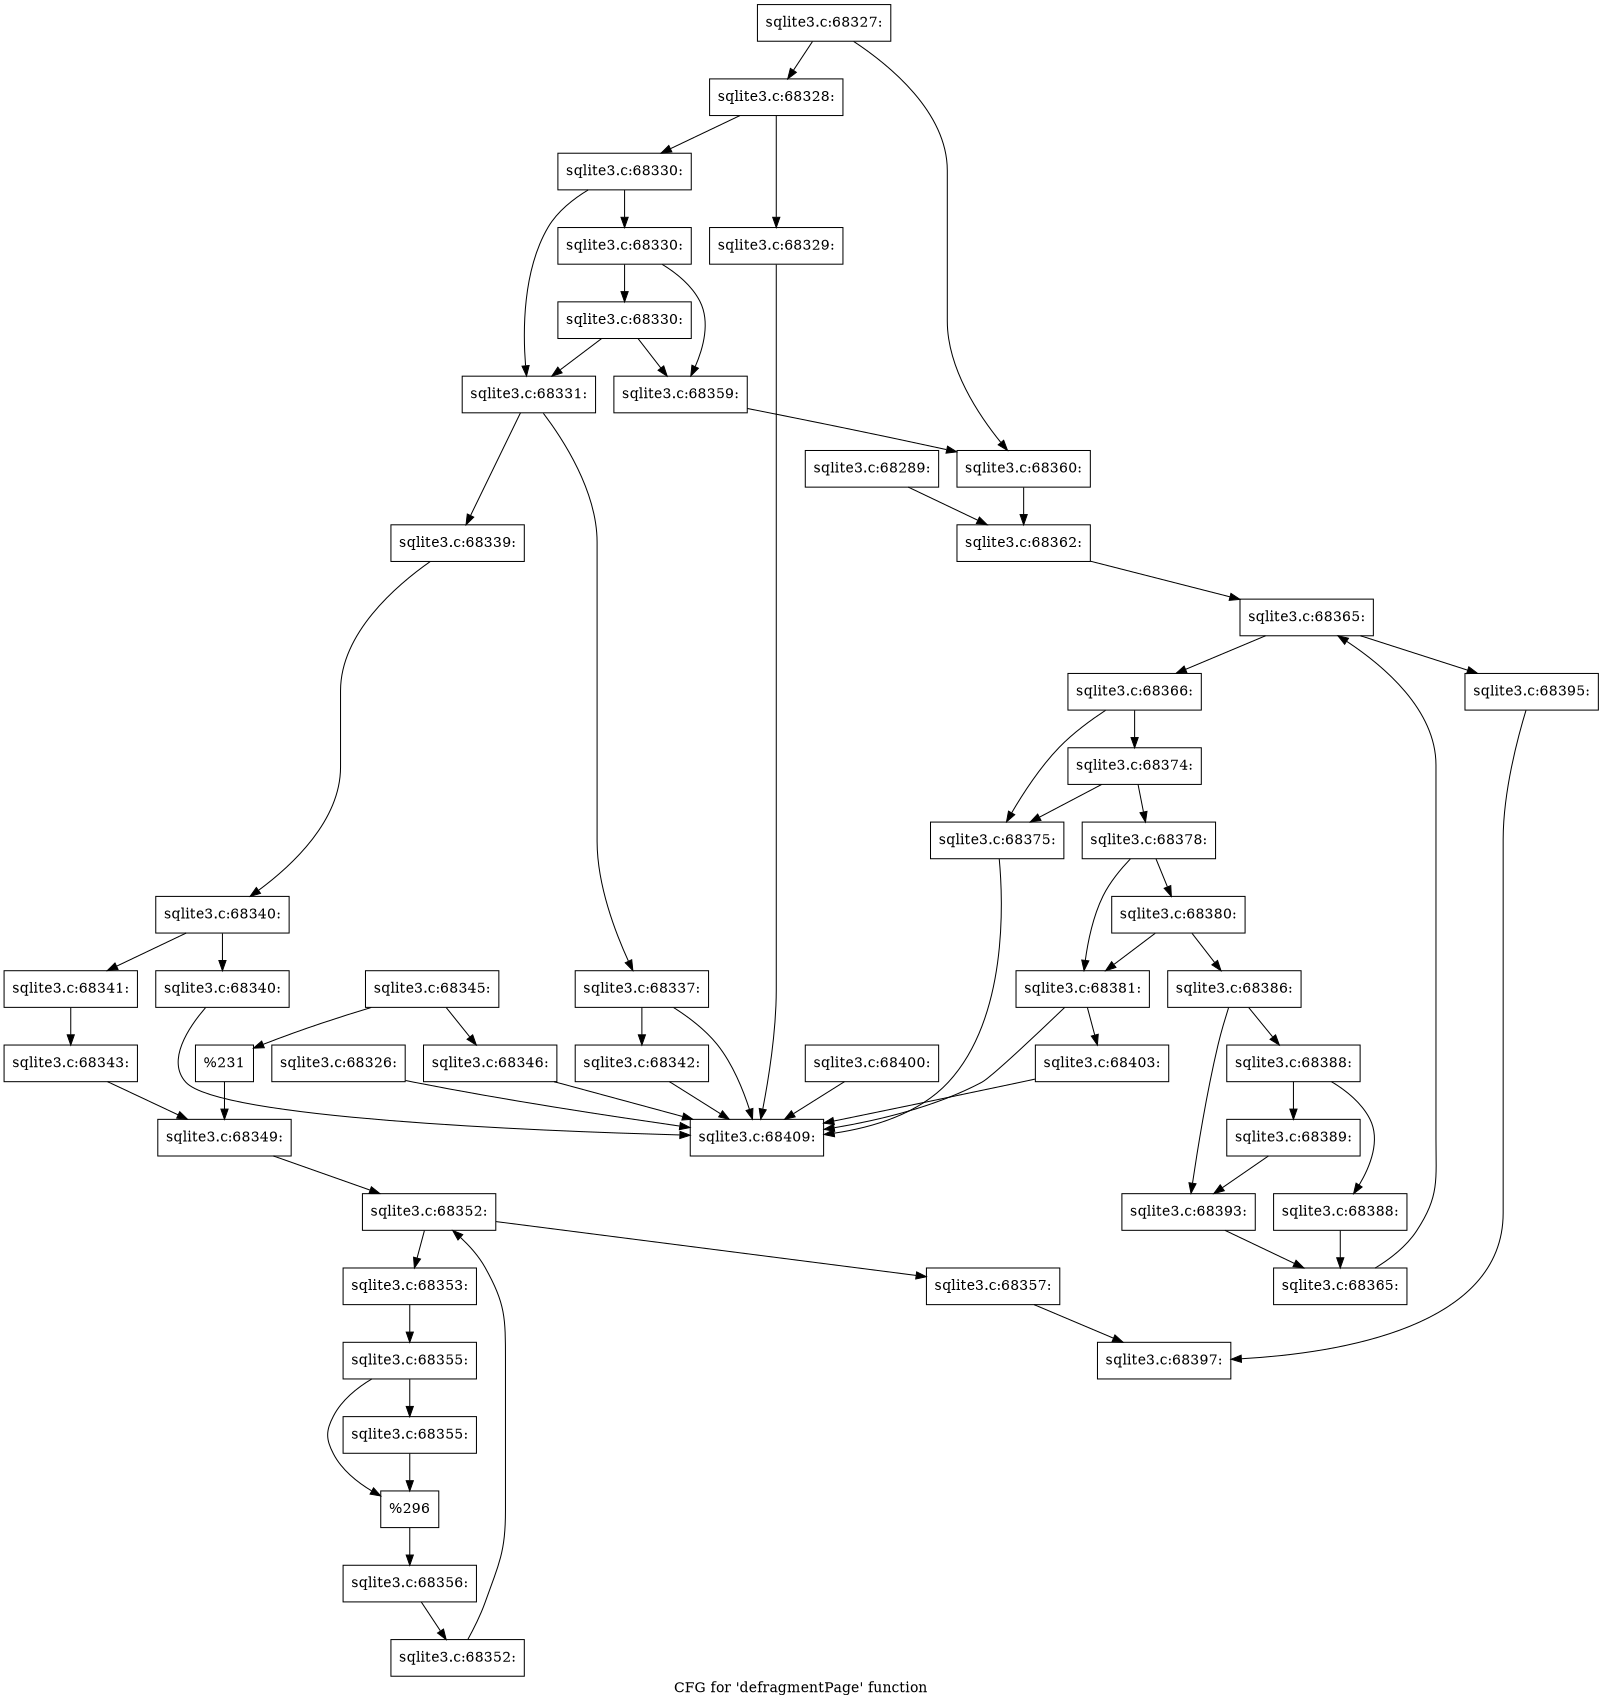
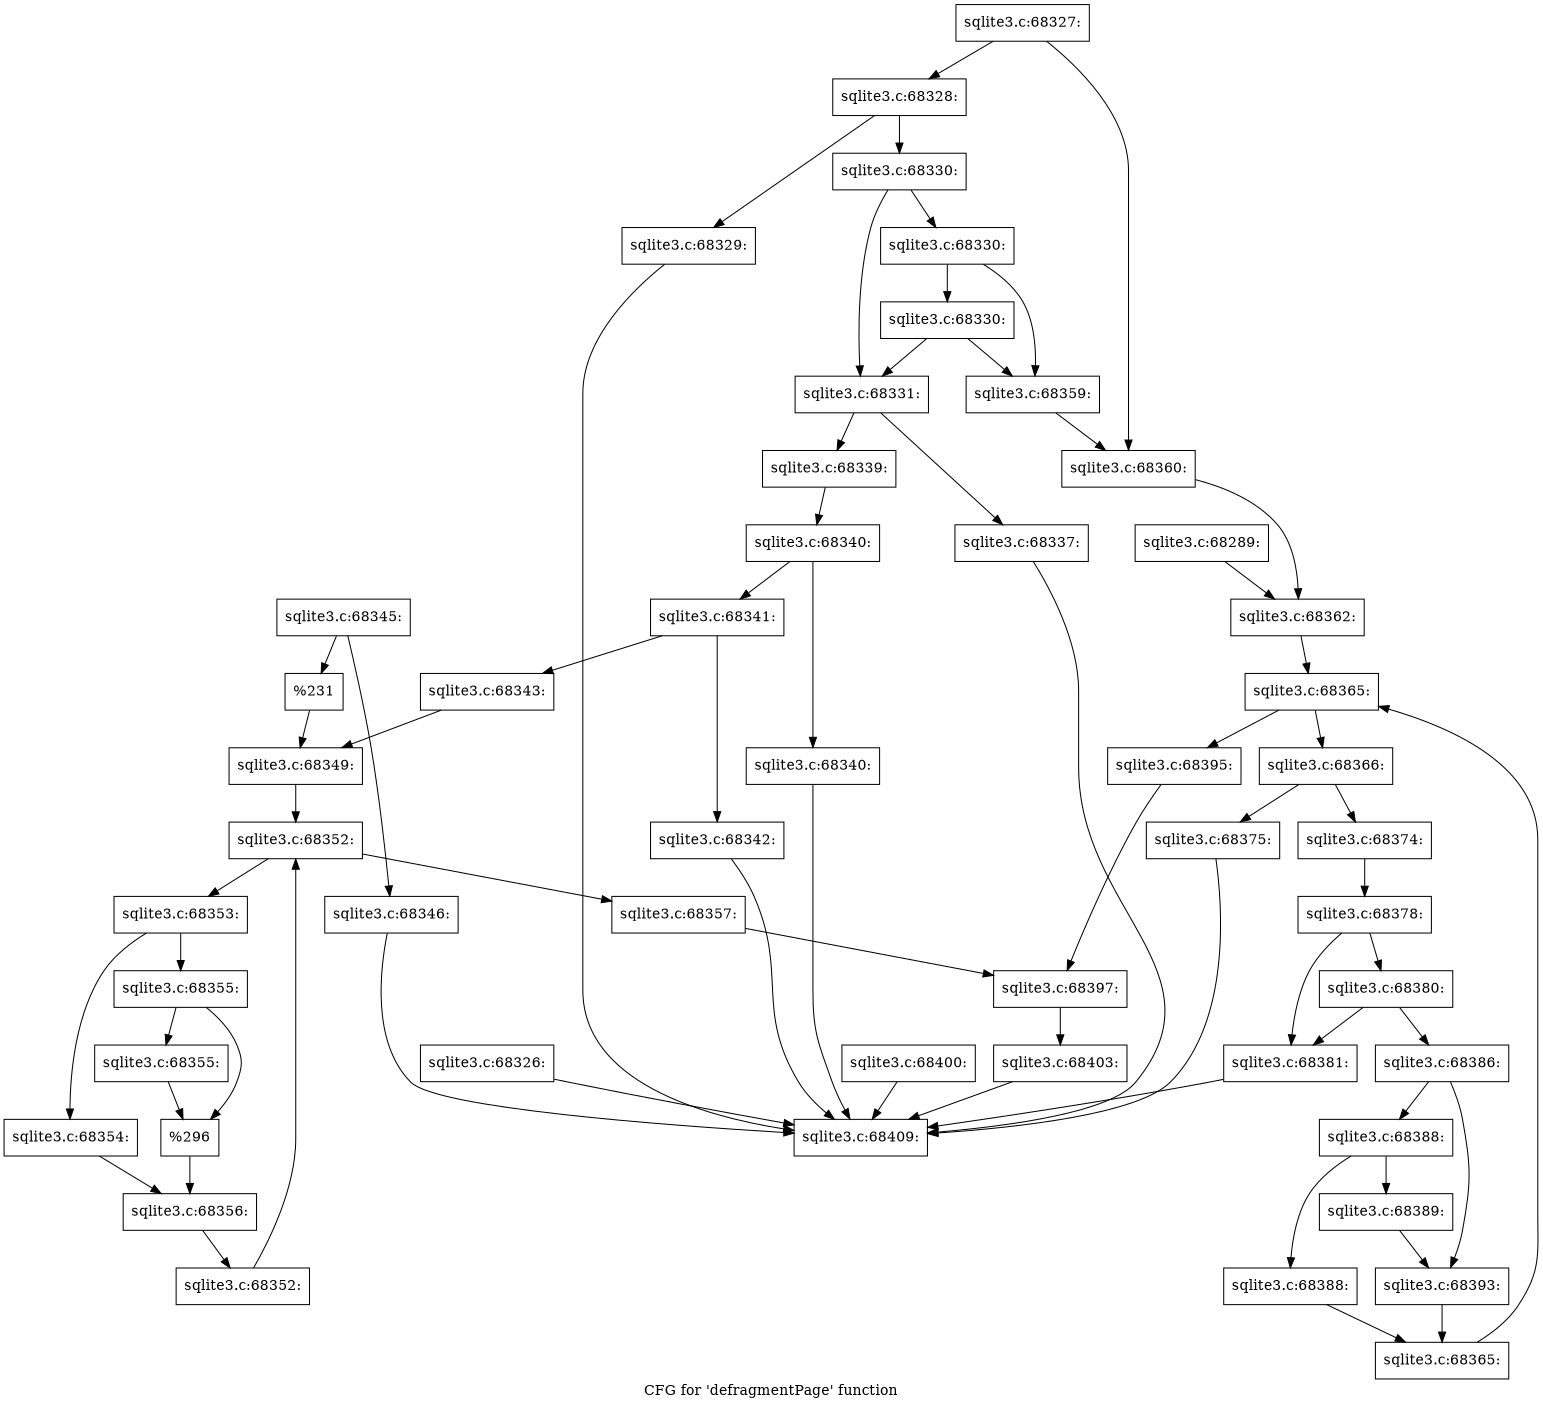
edge "sqlite3.c:68374:" -> "sqlite3.c:68375:": removed
edge "sqlite3.c:68337:" -> "sqlite3.c:68342:": now "sqlite3.c:68341:" -> "sqlite3.c:68342:"
edge "sqlite3.c:68381:" -> "sqlite3.c:68403:": now "sqlite3.c:68397:" -> "sqlite3.c:68403:"
node "sqlite3.c:68354:": added
